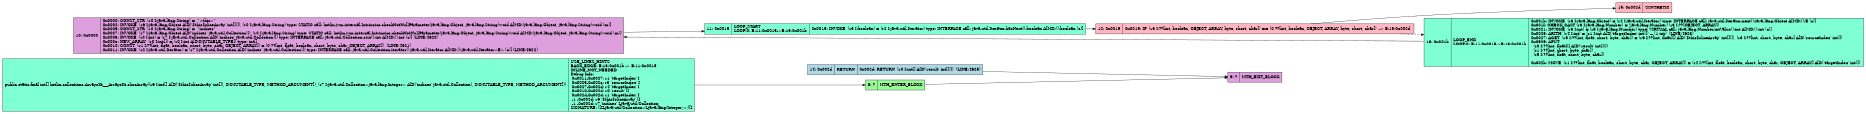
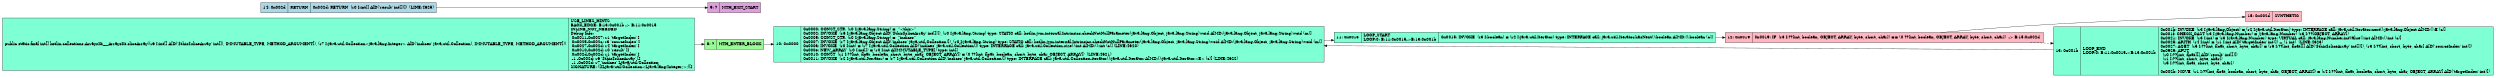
node "10: 0x0000": fillcolor plum -> aquamarine
node "9: ?": text "MTH_EXIT_BLOCK" -> "MTH_EXIT_START"
edge "8: ?" -> "9: ?": now "8: ?" -> "10: 0x0000"
